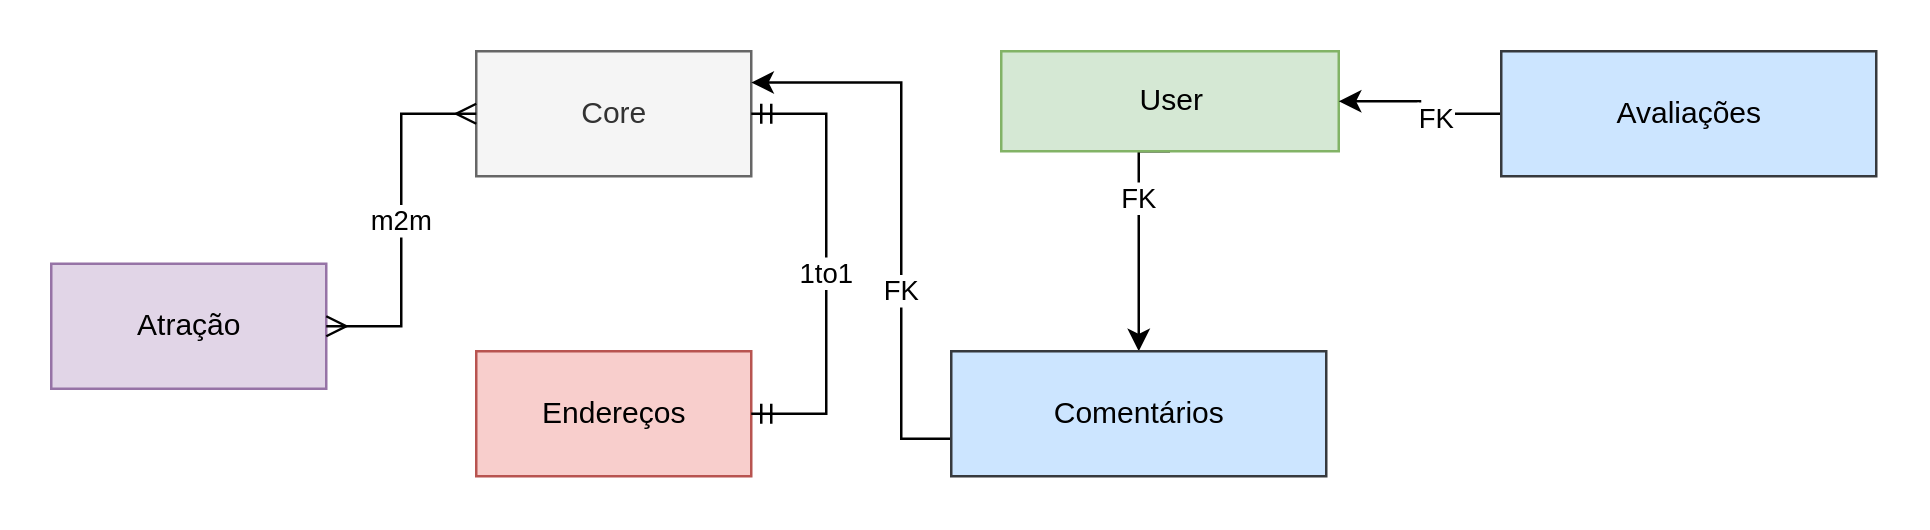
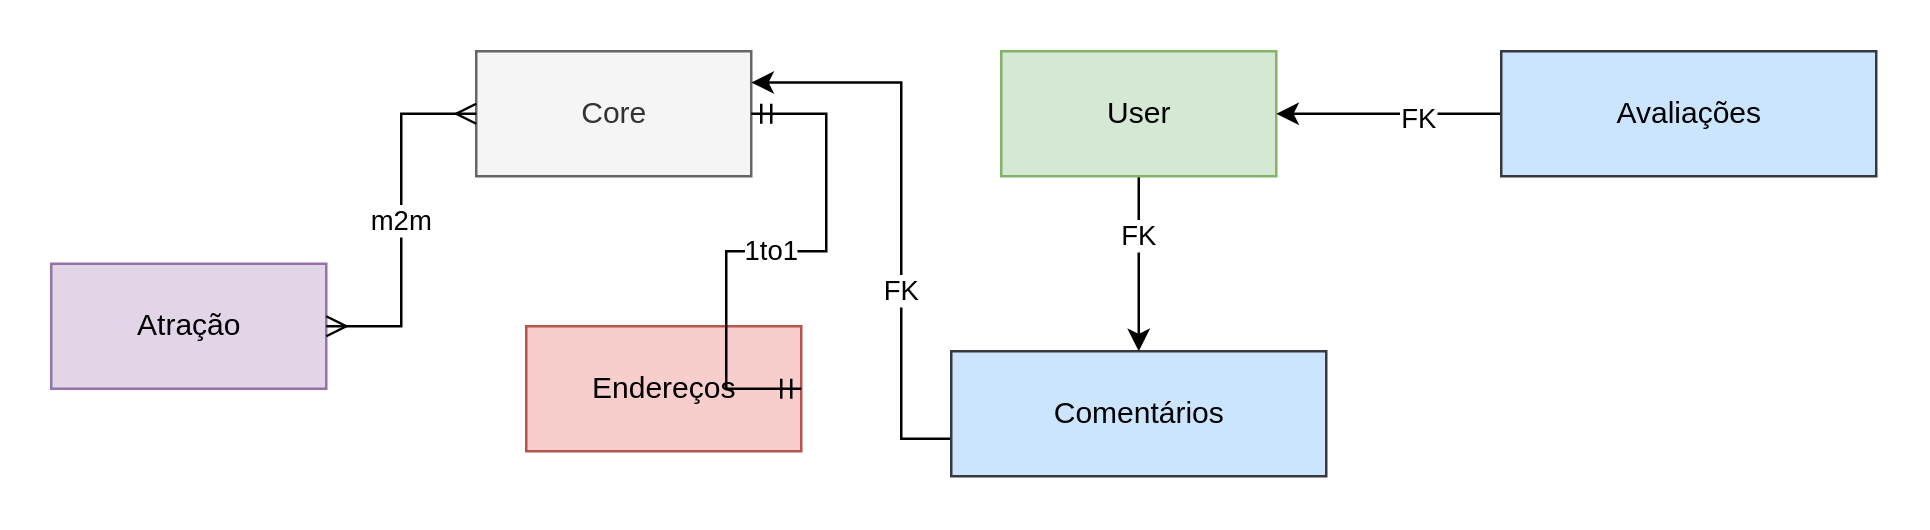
node "User": size 338x100 -> 275x125
node "Endereços": moved (614, 414) -> (664, 389)
